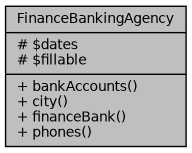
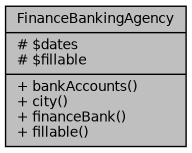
node "FinanceBankingAgency": text "+ phones()" -> "+ fillable()"
